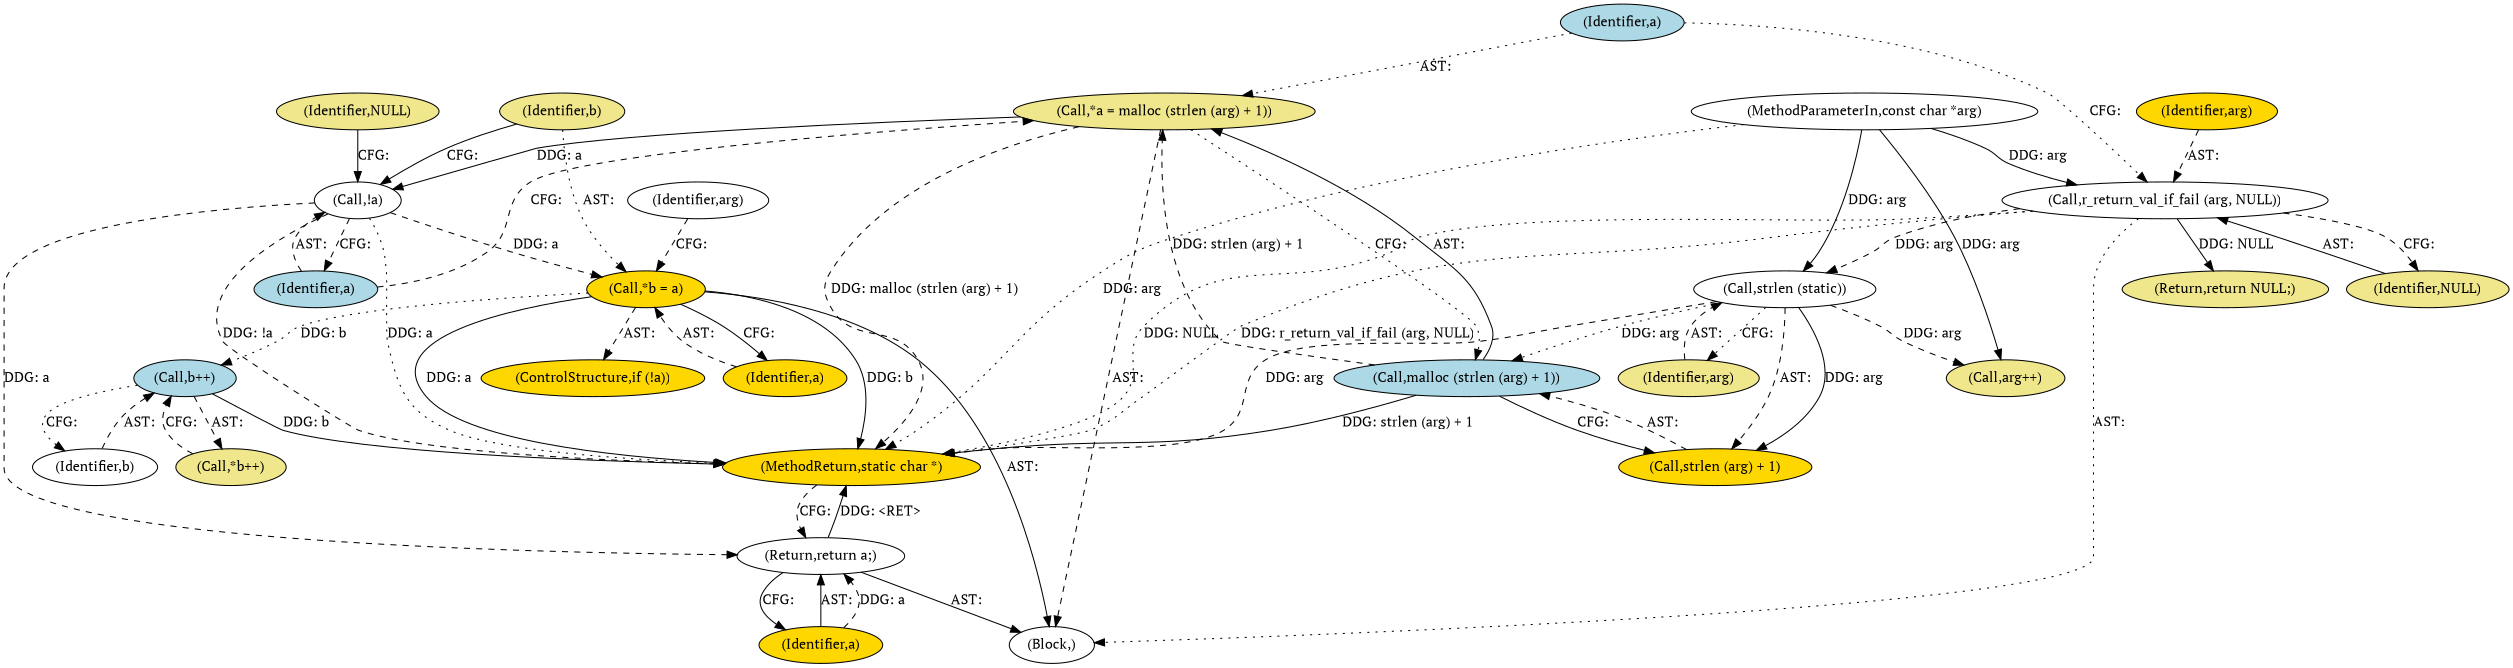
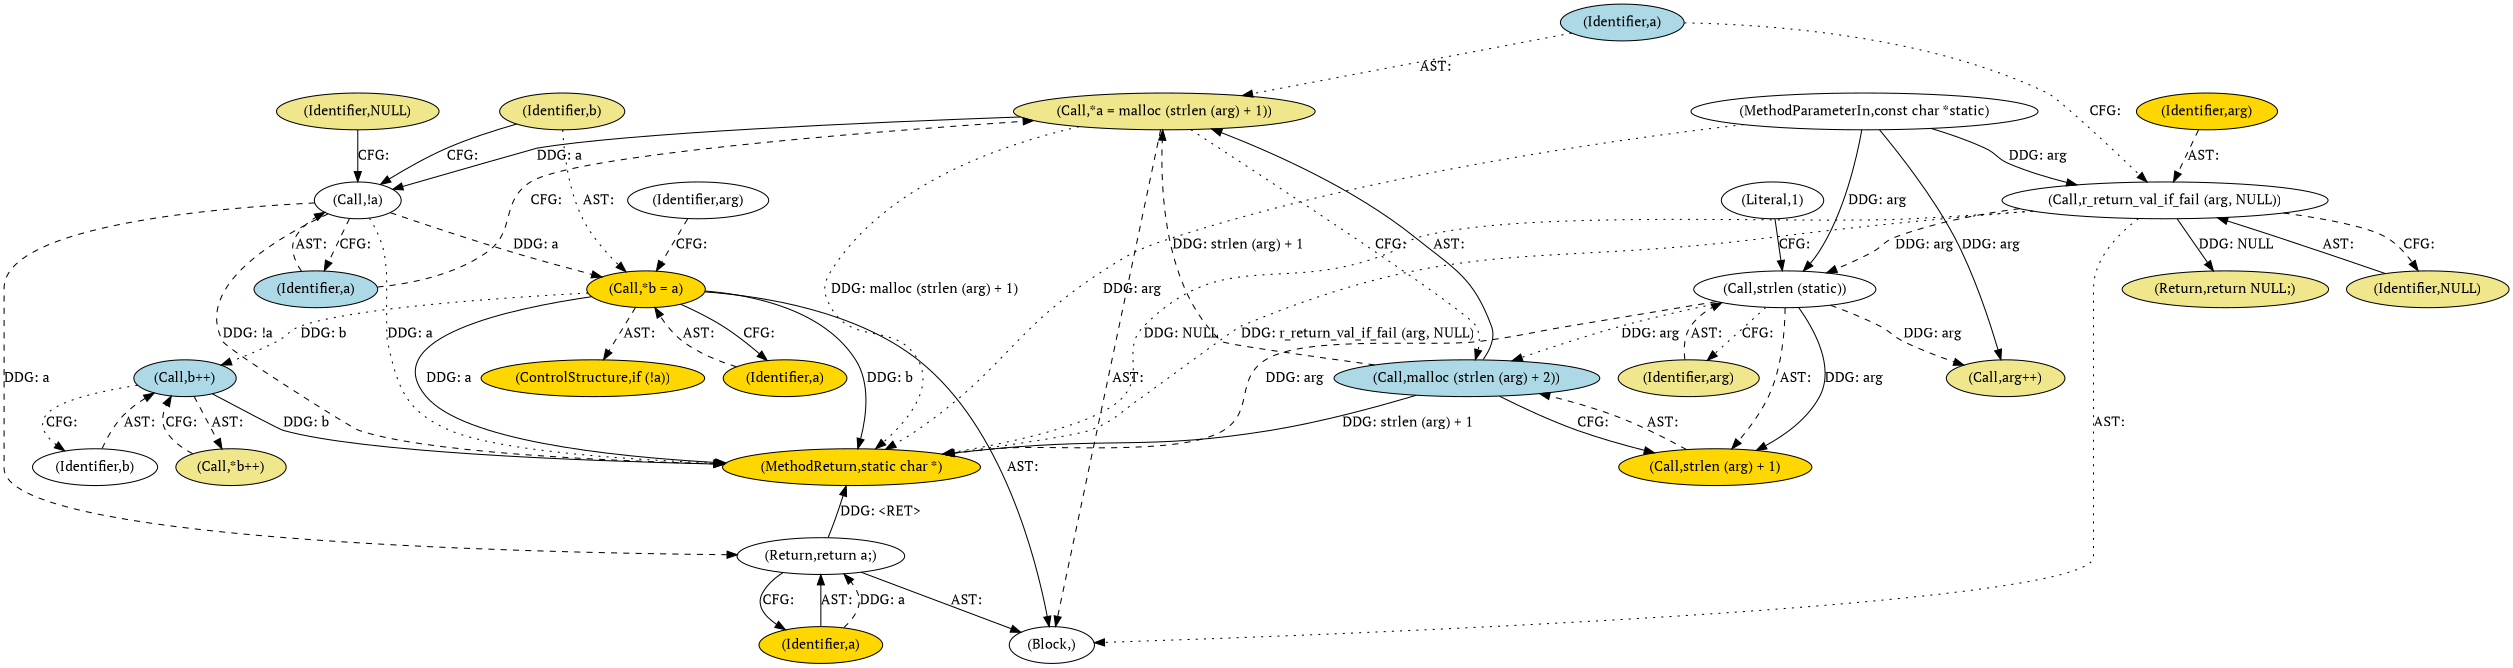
node "(MethodParameterIn,const char *arg)": label "(MethodParameterIn,const char *arg)" -> "(MethodParameterIn,const char *static)"
node "(Literal,1)": added
edge "(Call,*a = malloc (strlen (arg) + 1))" -> "(MethodReturn,static char *)": style dashed -> dotted
node "(Call,malloc (strlen (arg) + 1))": label "(Call,malloc (strlen (arg) + 1))" -> "(Call,malloc (strlen (arg) + 2))"
edge "(MethodReturn,static char *)" -> "(Return,return a;)": removed, label "CFG:"
